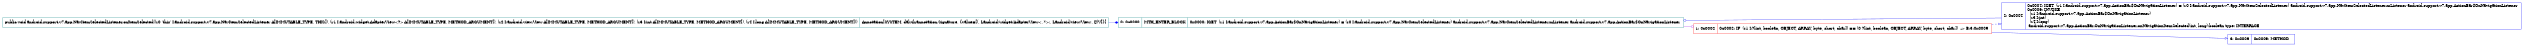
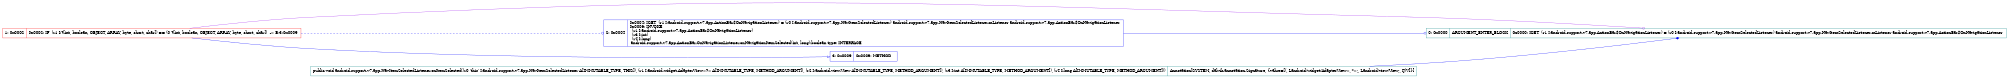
node "0: 0x0000": text "MTH_ENTER_BLOCK" -> "ARGUMENT_ENTER_BLOCK"
edge "1: 0x0002" -> "2: 0x0004": arrowhead onormal -> odot
edge "0: 0x0000" -> "1: 0x0002": reversed
